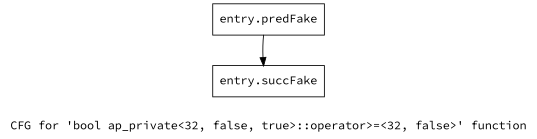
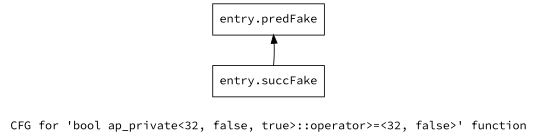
edge "entry.predFake" -> "entry.succFake": reversed
